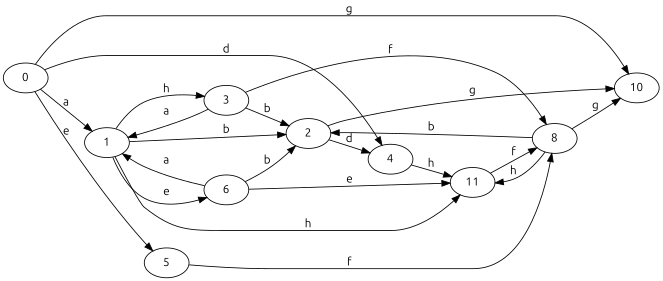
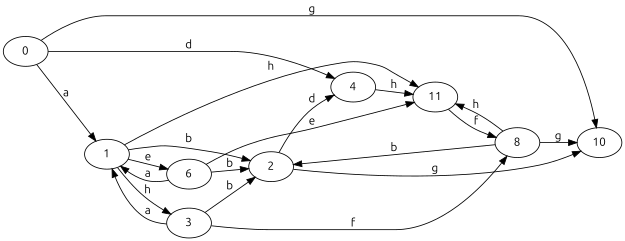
node "5": removed
